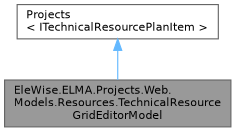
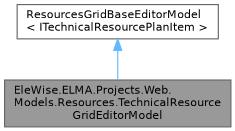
node "Projects < ITechnicalResourcePlanItem >": label "Projects < ITechnicalResourcePlanItem >" -> "ResourcesGridBaseEditorModel < ITechnicalResourcePlanItem >"
